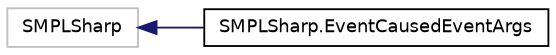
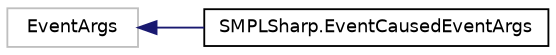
node "SMPLSharp": label "SMPLSharp" -> "EventArgs"
